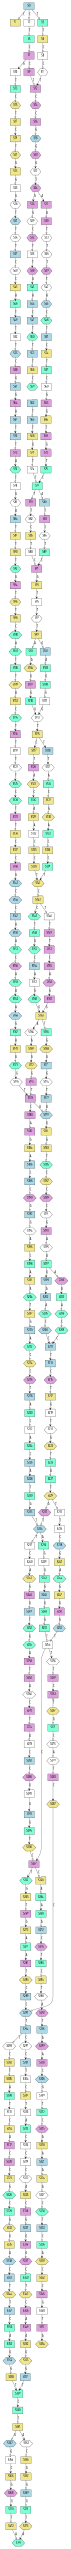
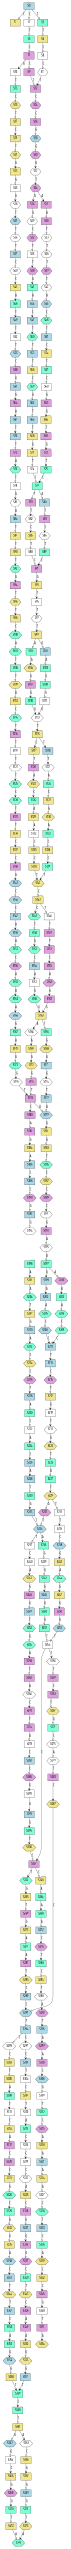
edge "S59" -> "S62": added, label "G"
node "S196": removed
edge "S267" -> "S263": reversed
